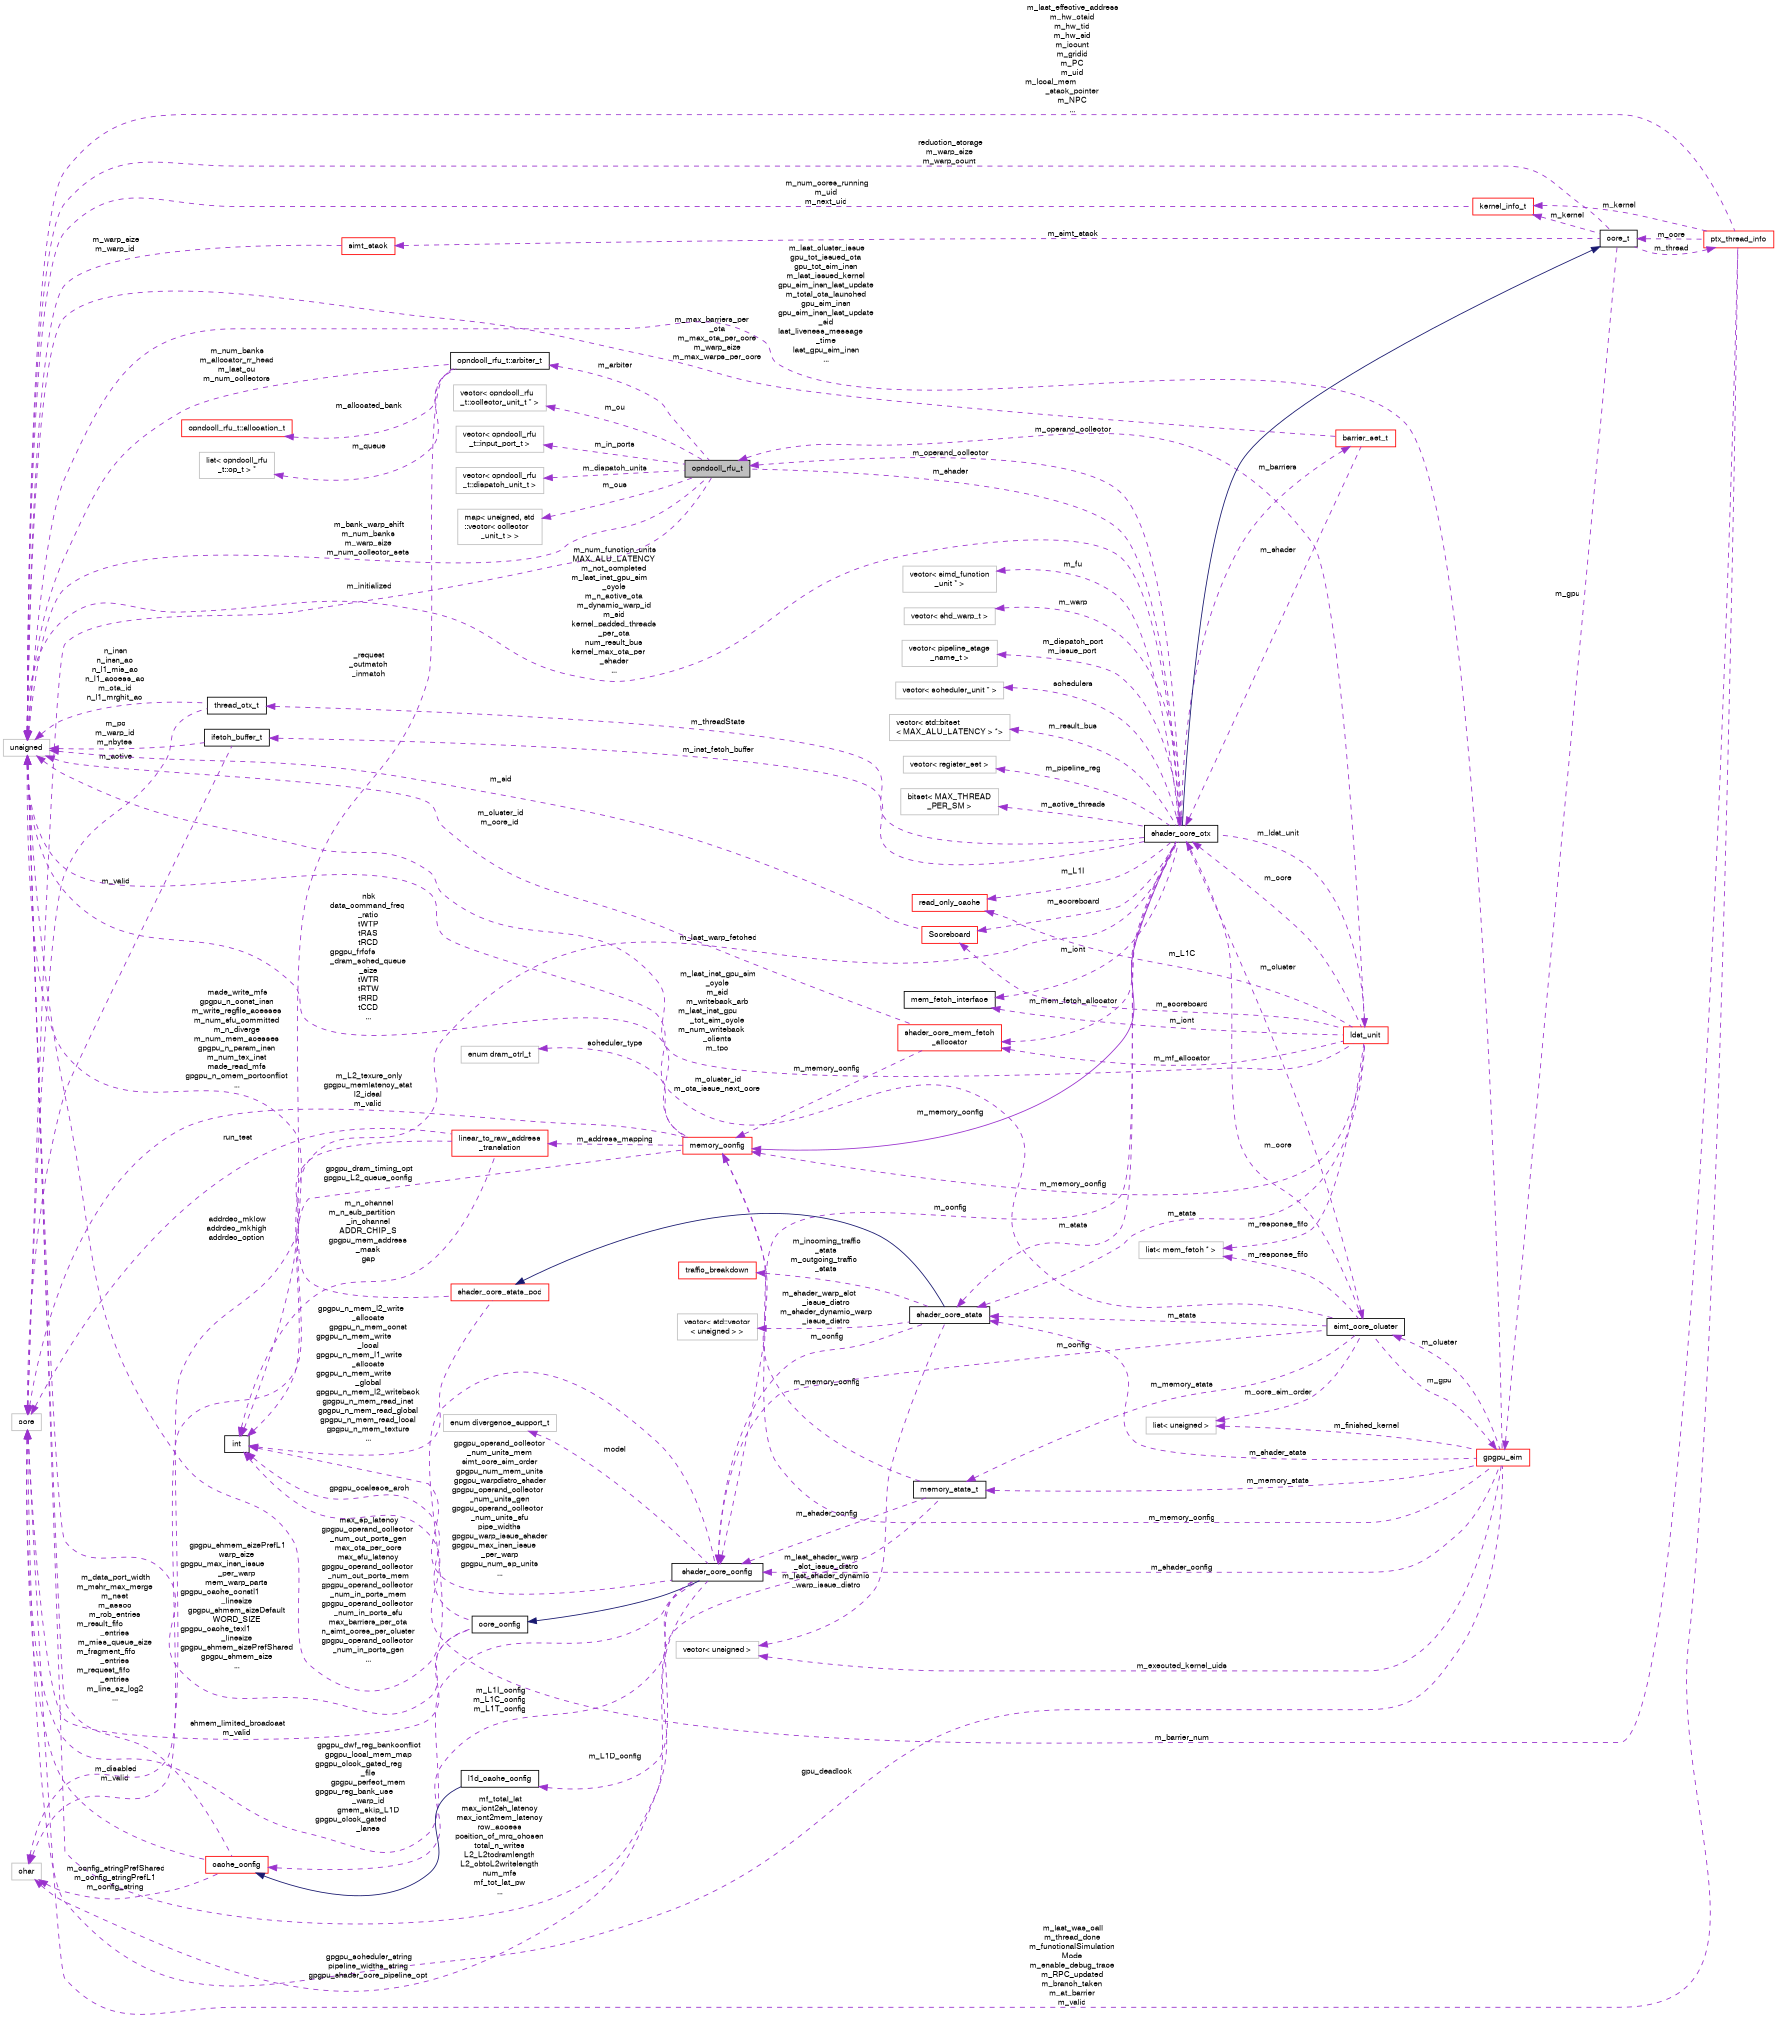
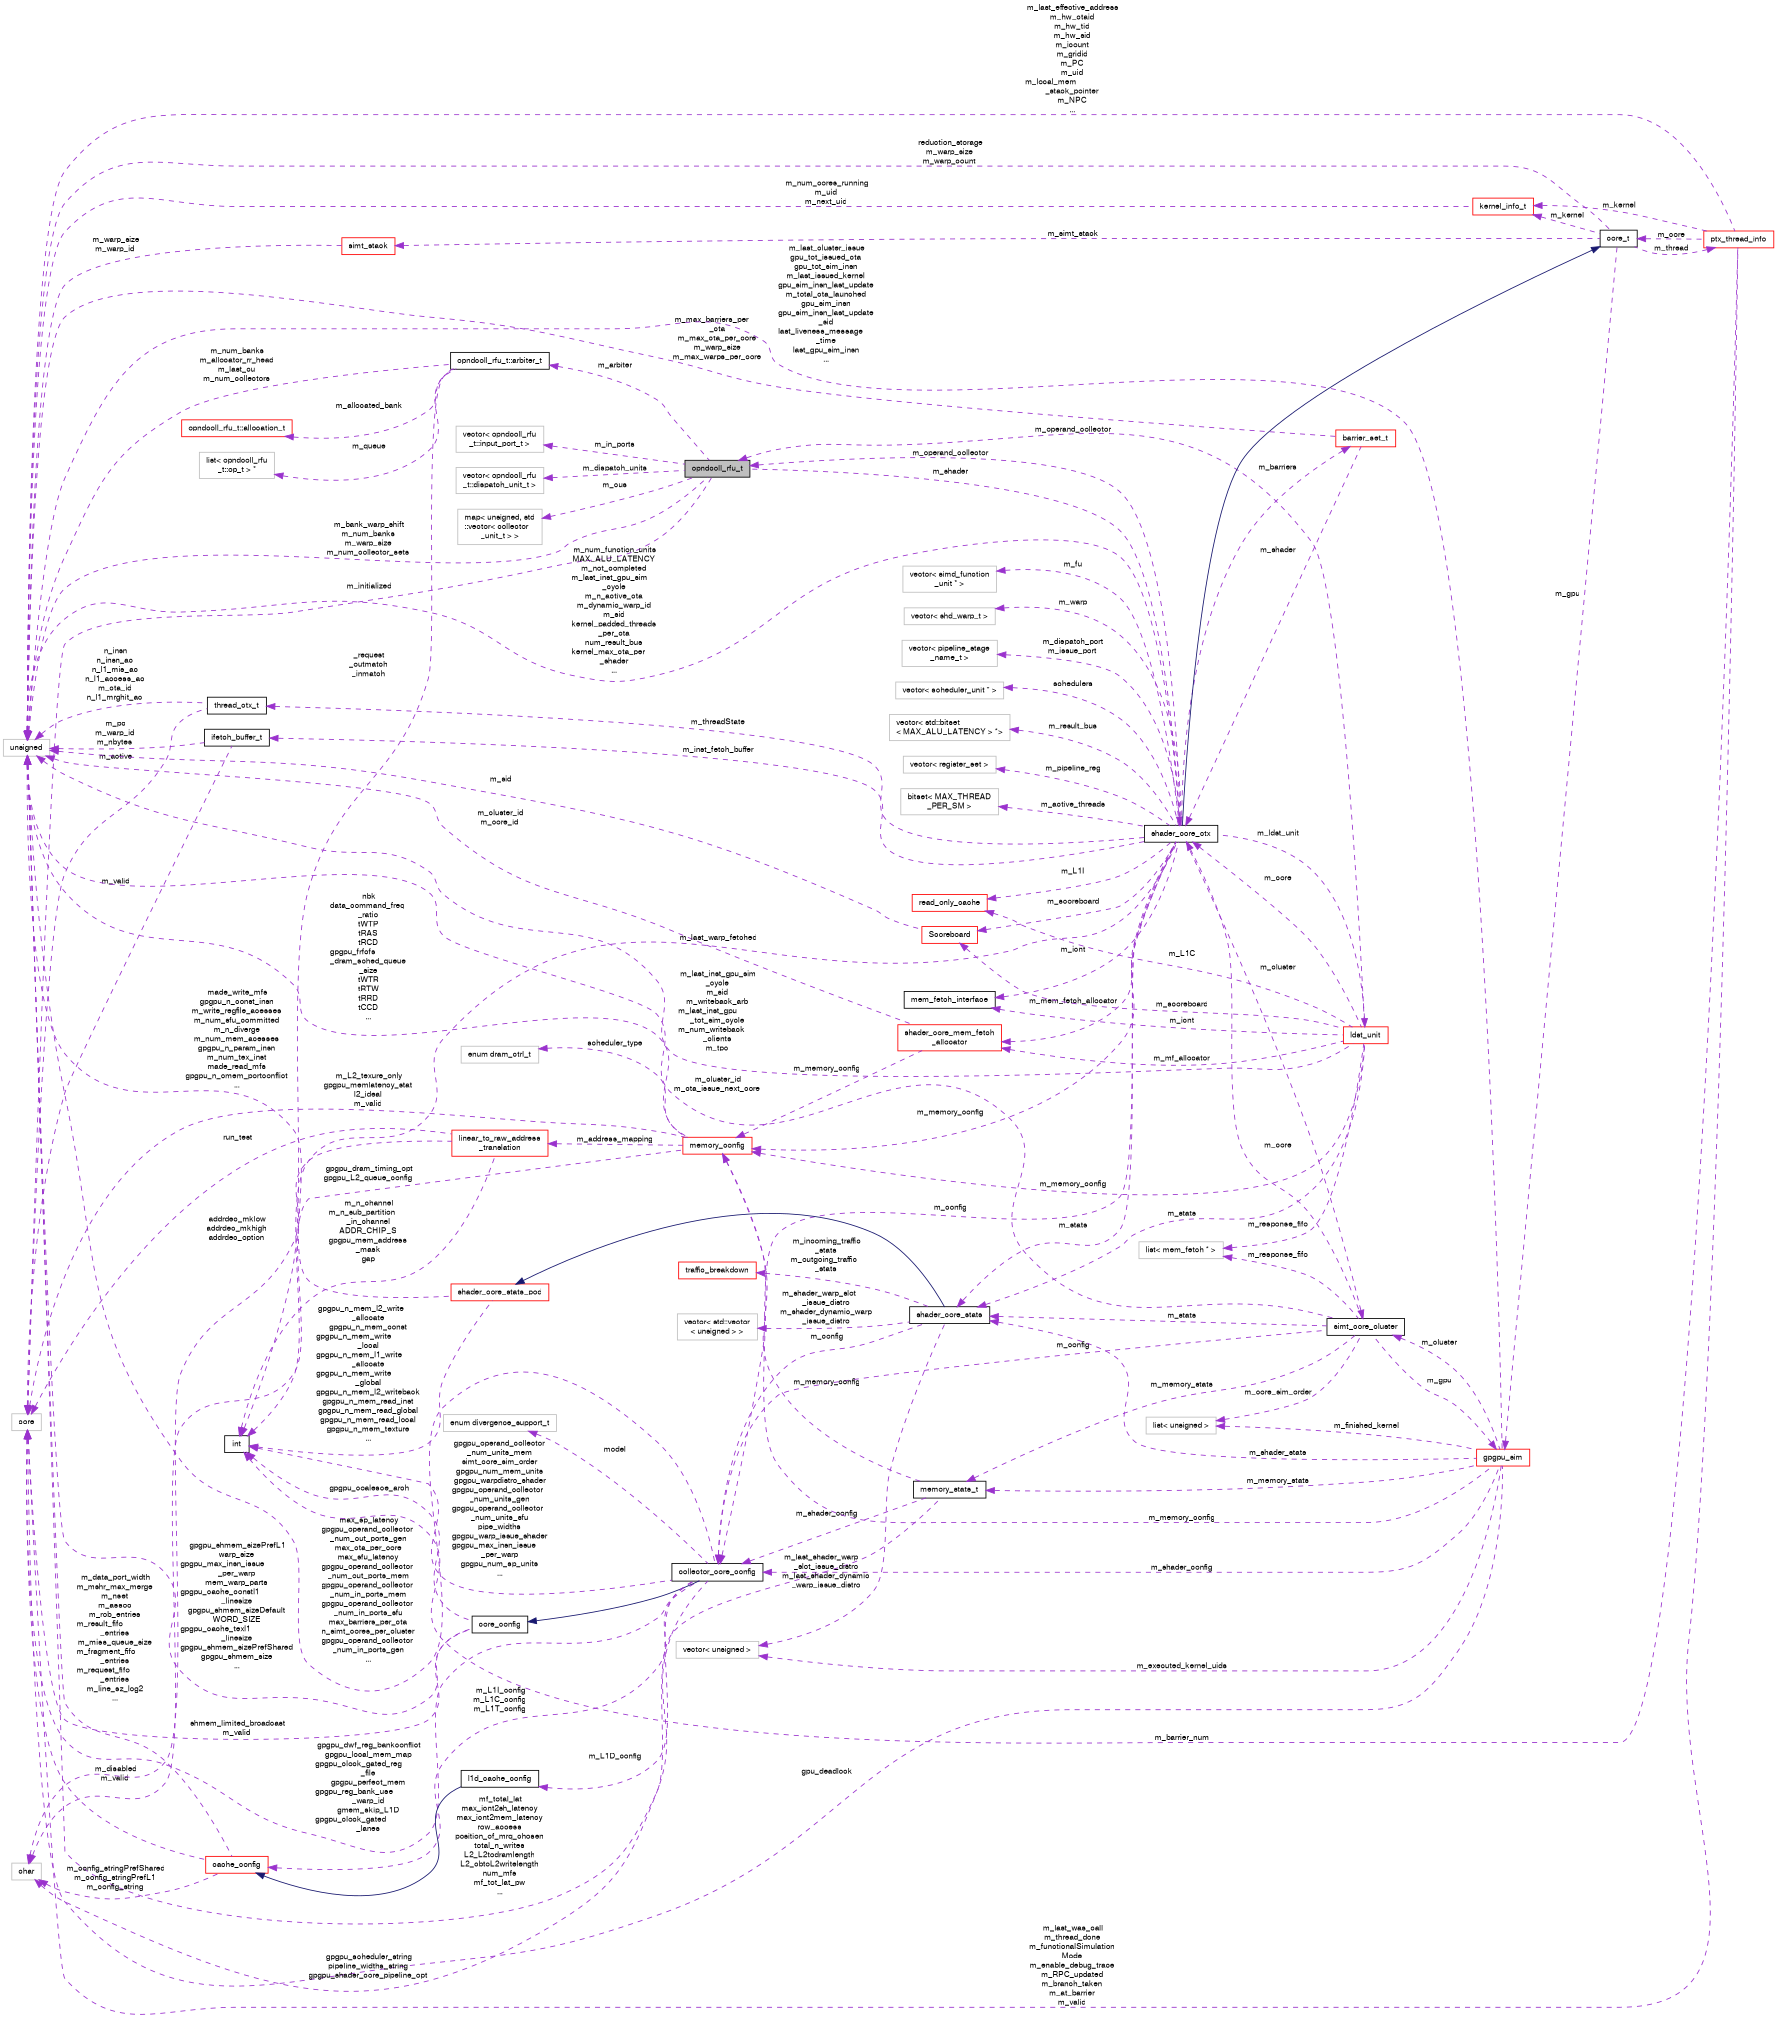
node "vector< opndcoll_rfu _t::collector_unit_t * >": removed
edge "shader_core_ctx" -> "memory_config": style solid -> dashed
node "shader_core_config": label "shader_core_config" -> "collector_core_config"
